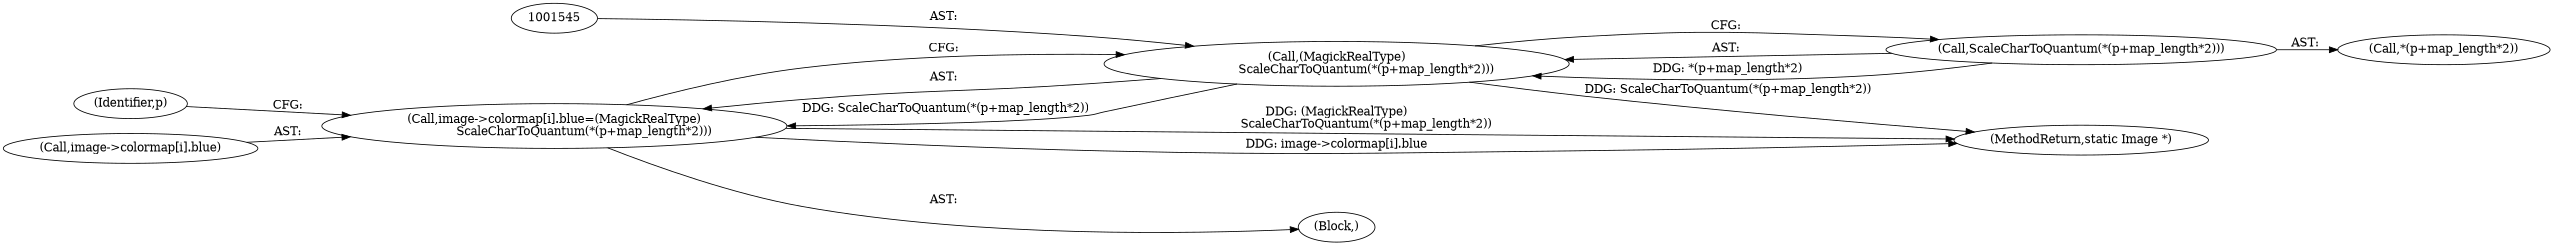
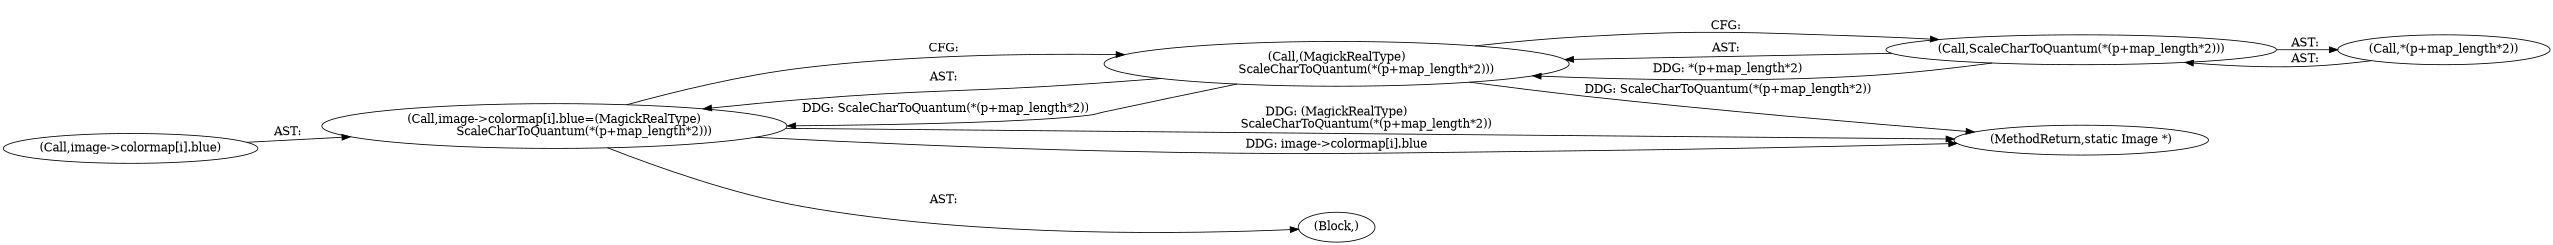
node "1001545": removed
edge "(Call,*(p+map_length*2))" -> "(Call,ScaleCharToQuantum(*(p+map_length*2)))": added, label "AST:"
node "(Identifier,p)": removed
